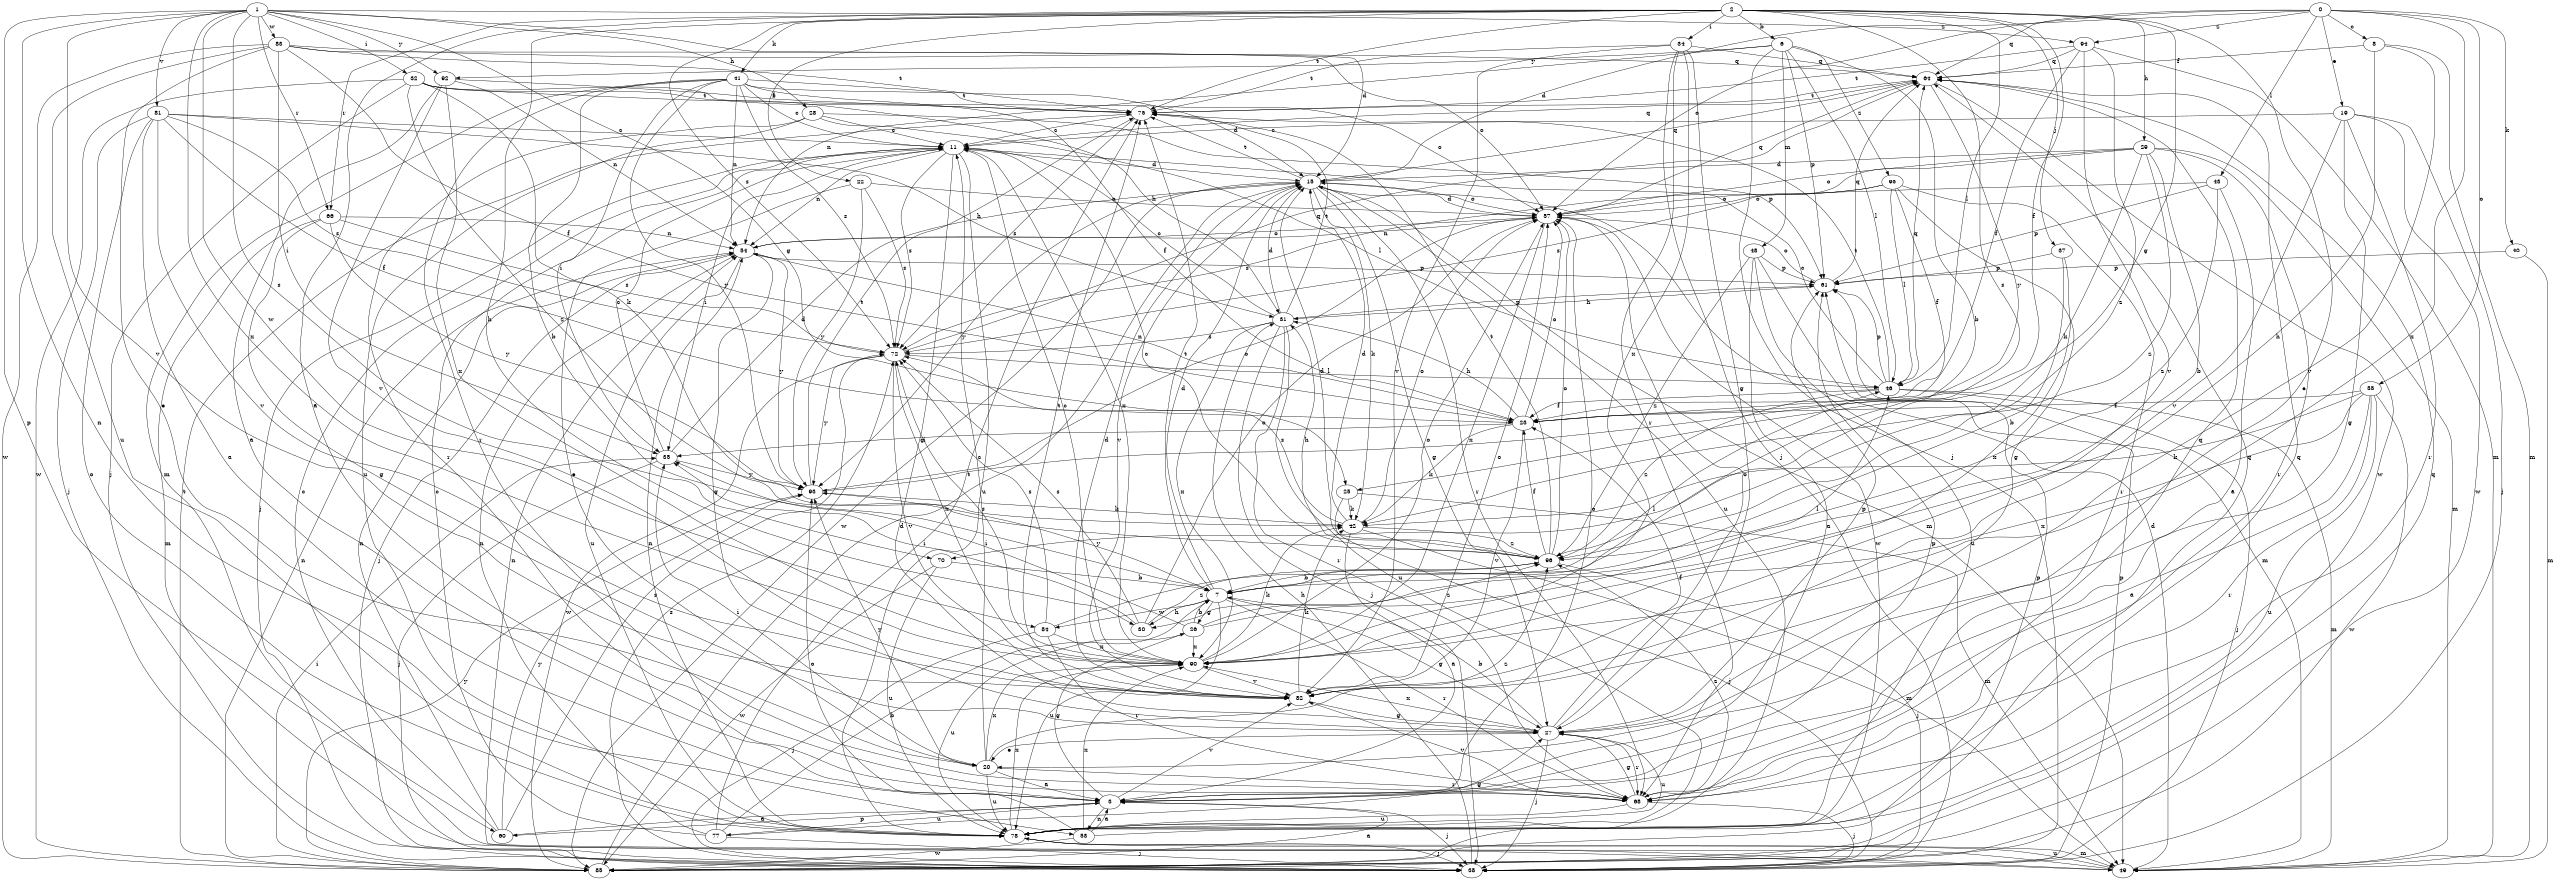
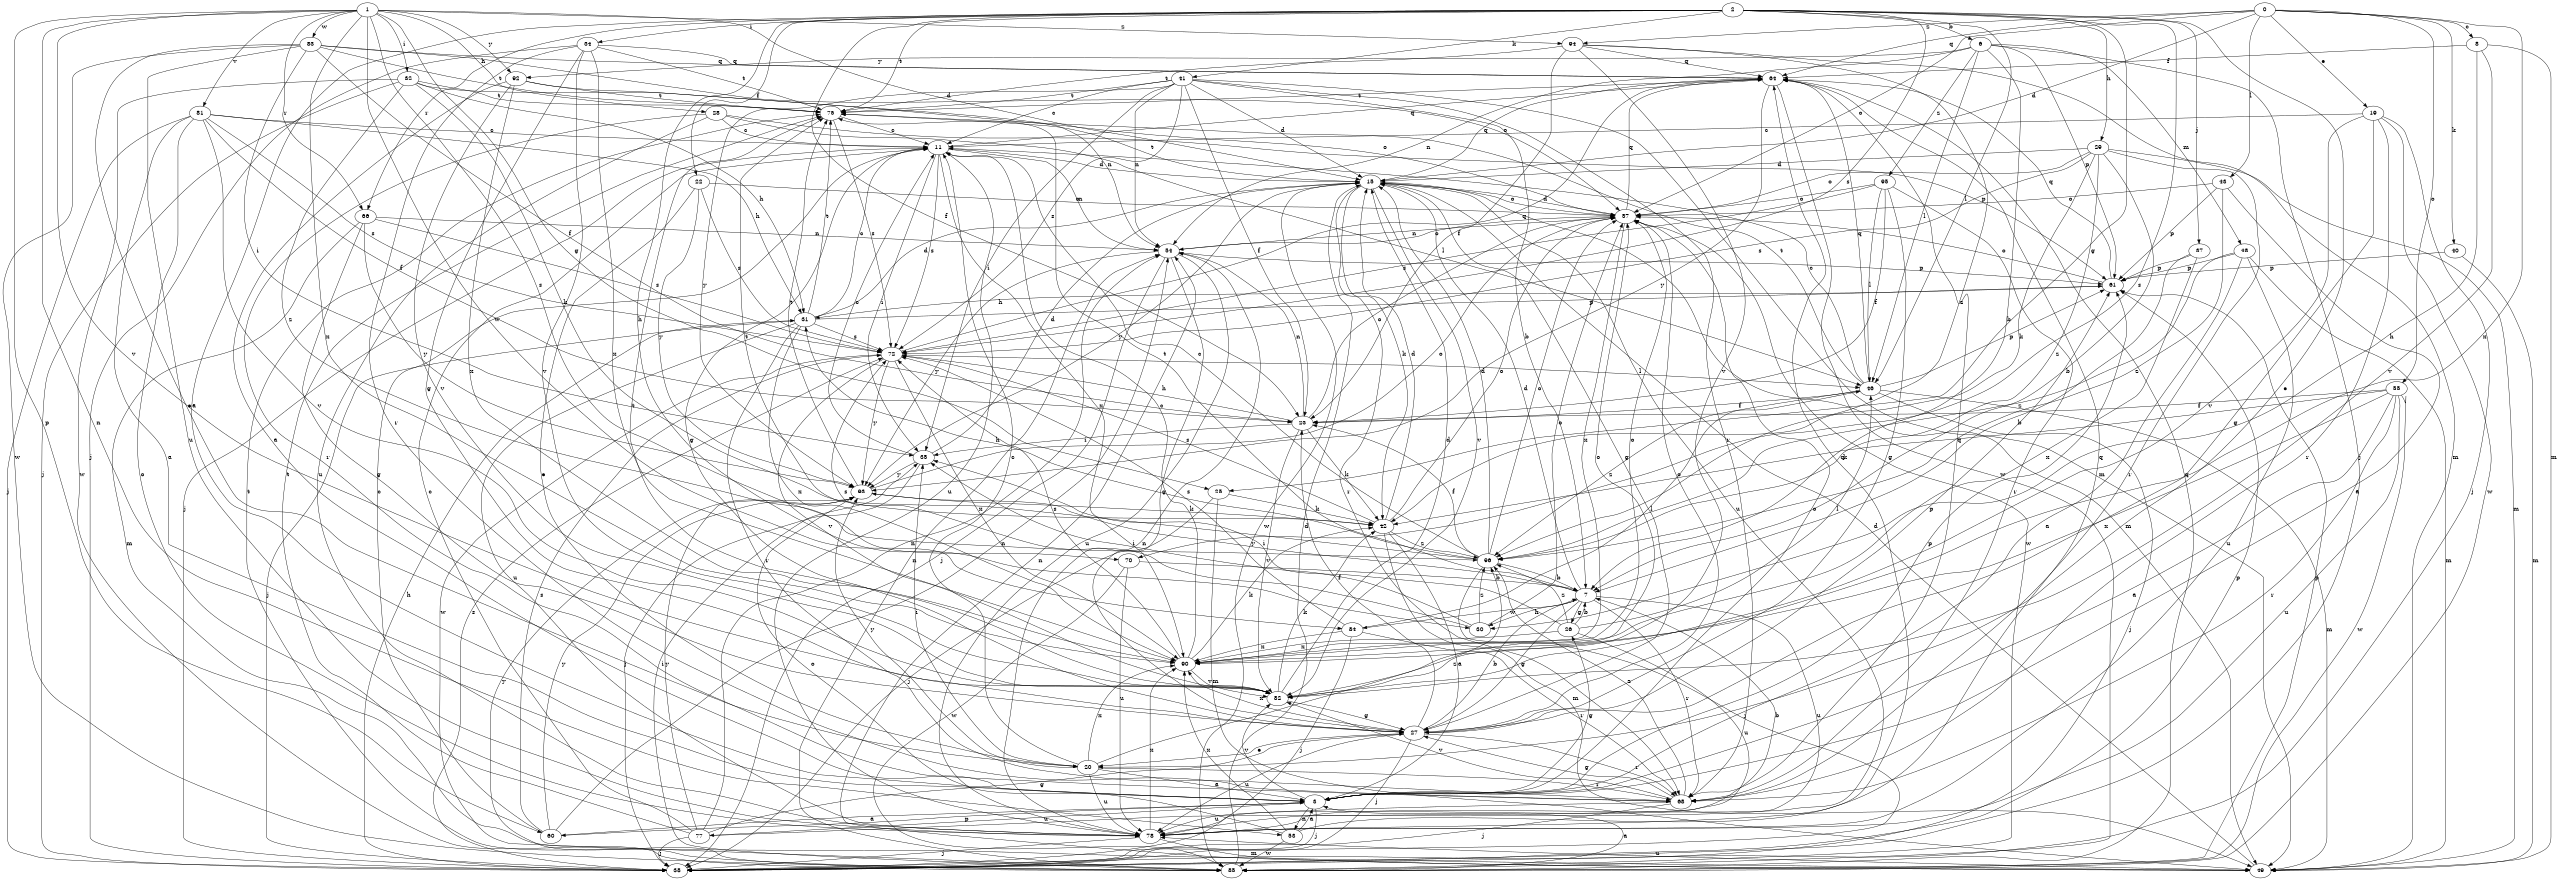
edge "23" -> "31": now "23" -> "72"
edge "77" -> "93": added, label "y"
